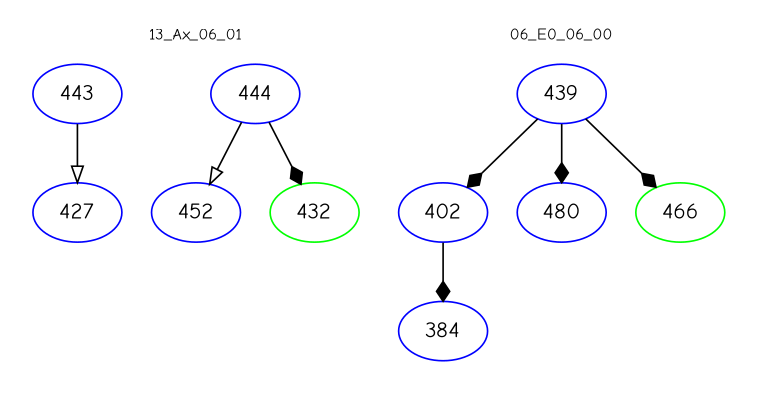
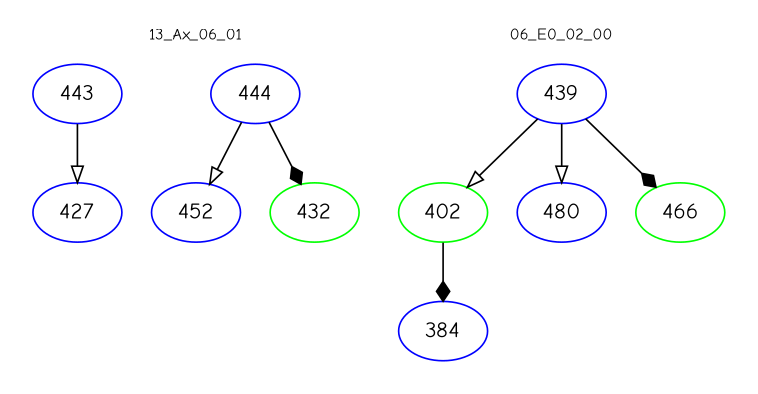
cluster "06_E0_06_00": label "06_E0_06_00" -> "06_E0_02_00"
edge "439" -> "480": arrowhead diamond -> onormal
edge "439" -> "402": arrowhead diamond -> onormal
node "402": color blue -> green
